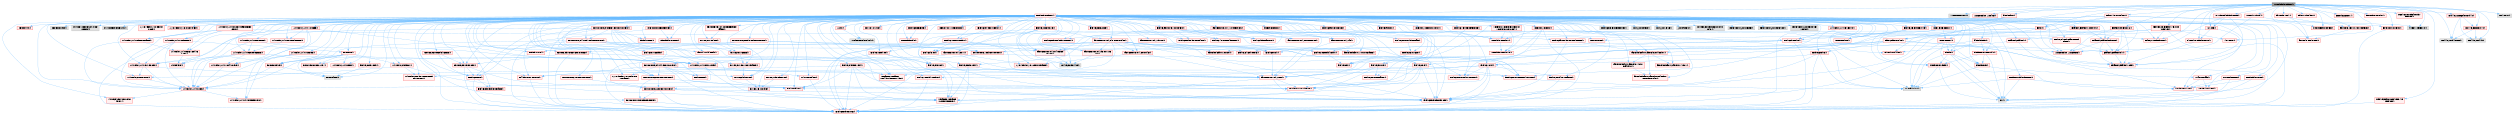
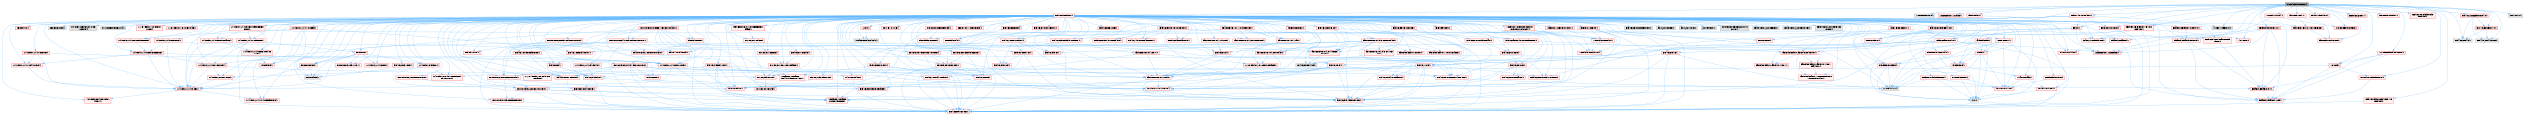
edge "EngineSharedPCH.h" -> "Animation/AnimCurveTypes.h": reversed
edge "Engine/Blueprint.h" -> "EngineLogs.h": reversed
node "GenericPlatform/GenericApplication MessageHandler.h": label "GenericPlatform/GenericApplication MessageHandler.h" -> "GenericPlatform/IMessageContext MessageHandler.h"
